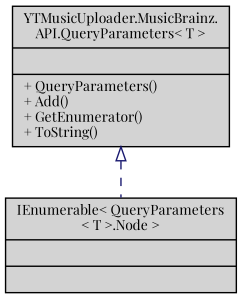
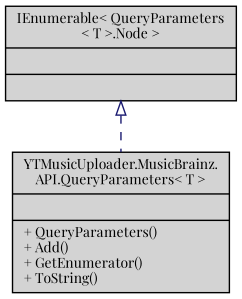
edge "IEnumerable< QueryParameters" -> "YTMusicUploader.MusicBrainz.": reversed
